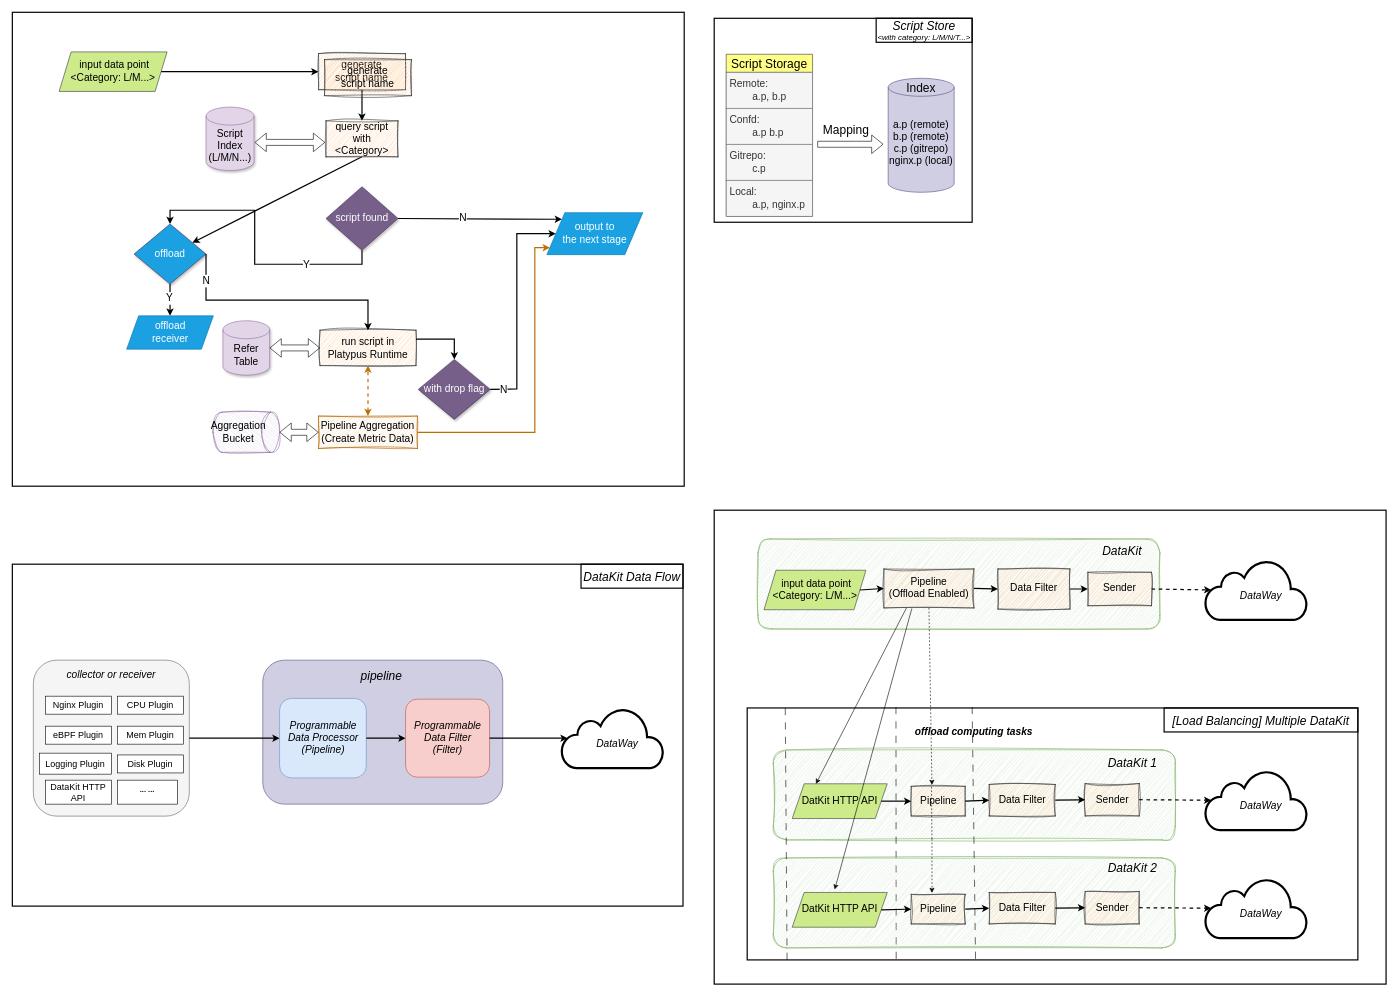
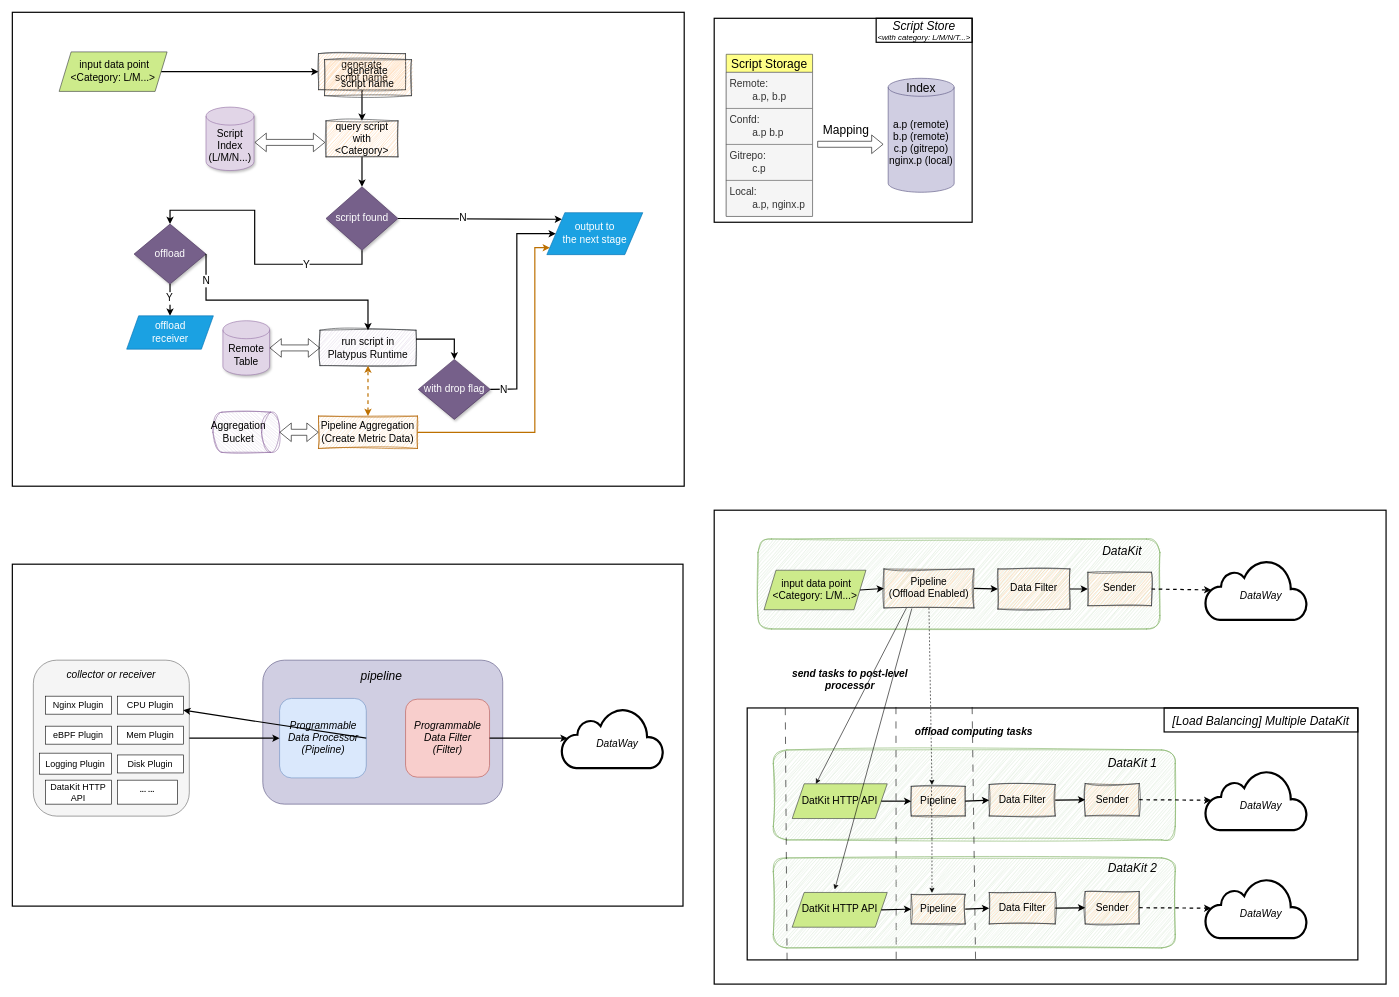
edge "query script with <Category>" -> "offload": now "query script with <Category>" -> "script found"
node "offload": fillcolor #1ba1e2 -> #76608a
node "run script in Platypus Runtime": fillcolor #ffcc99 -> #e1d5e7
node "Refer Table": label "Refer Table" -> "Remote Table"
node "DataKit Data Flow": removed
node "send tasks to post-level processor": added
edge "Programmable Data Processor (Pipeline)" -> "Programmable Data Filter (Filter)": now "Programmable Data Processor (Pipeline)" -> "CPU Plugin"
